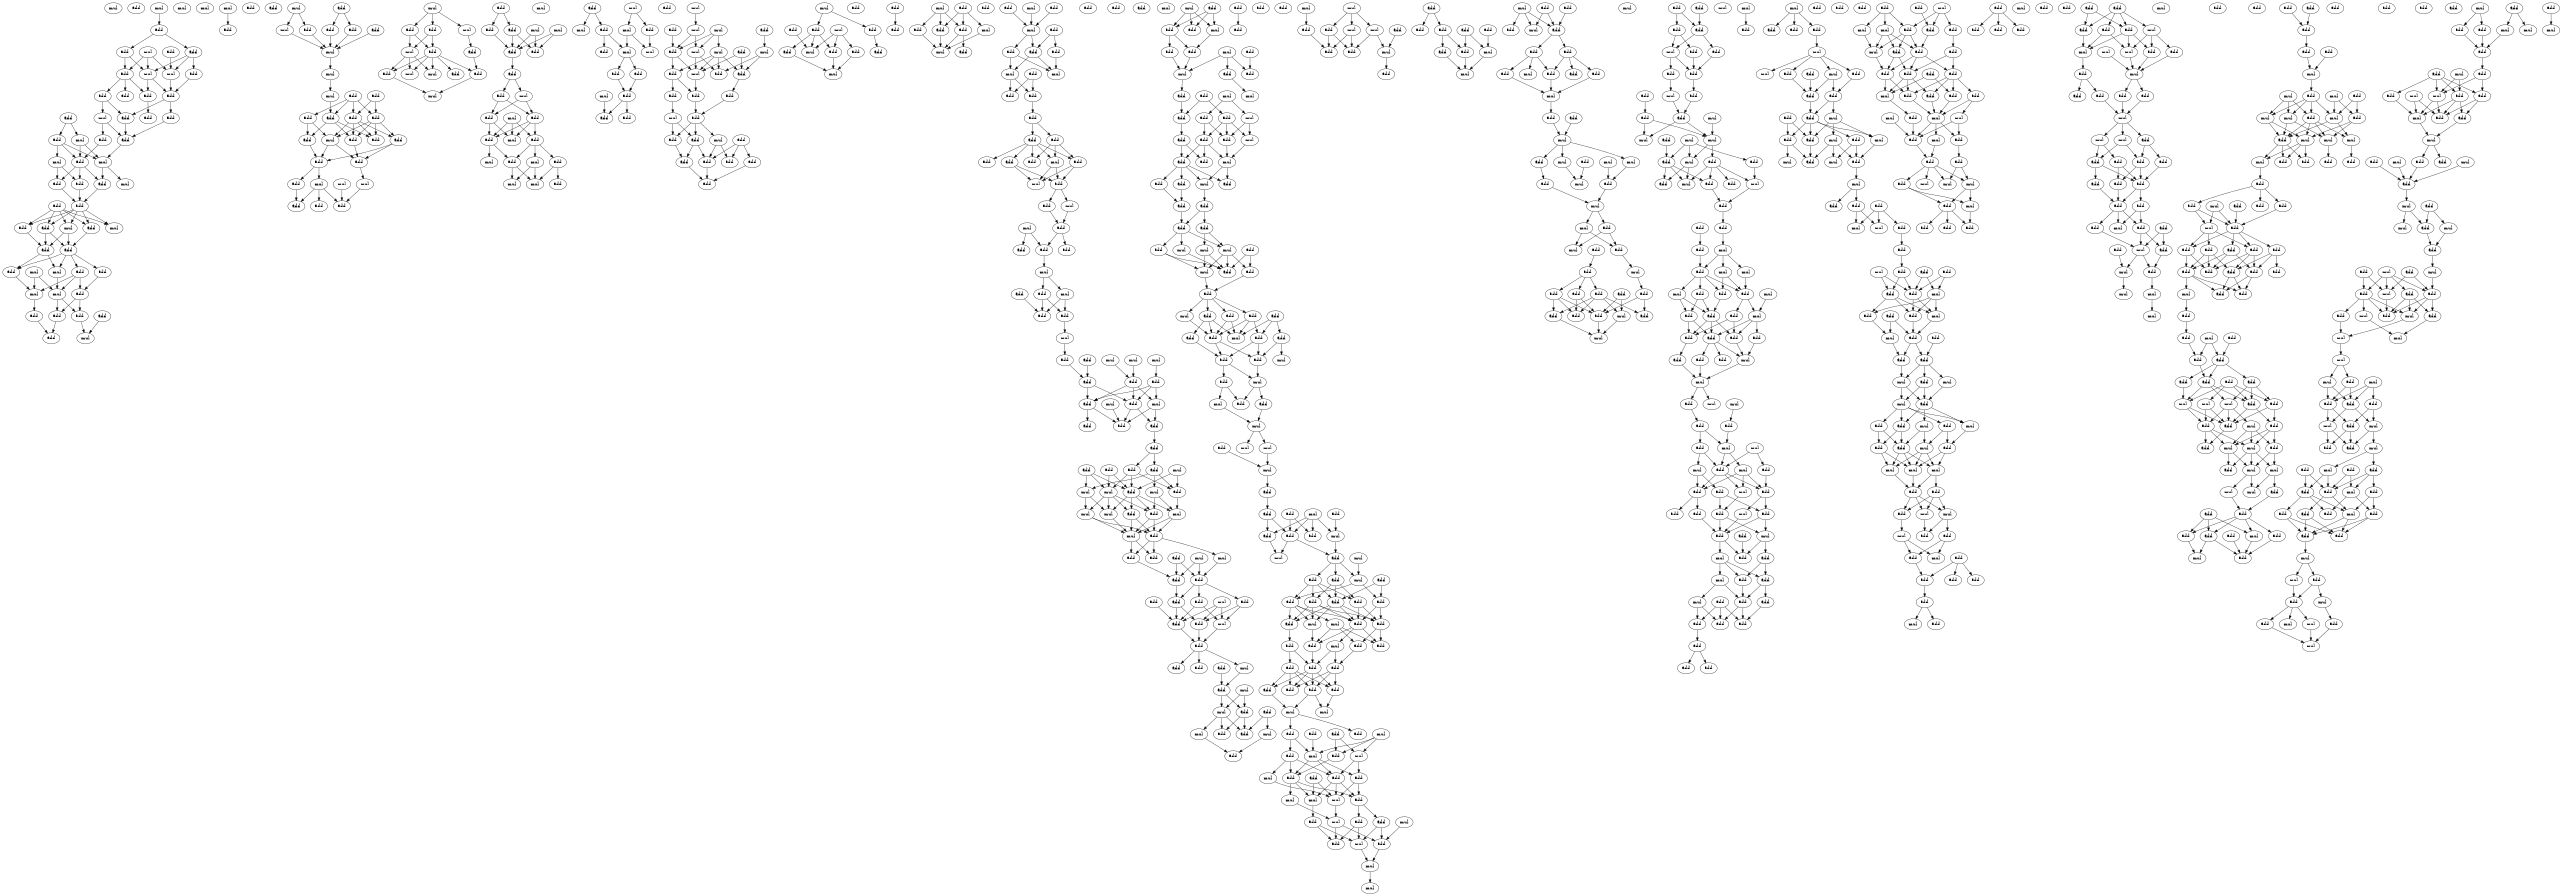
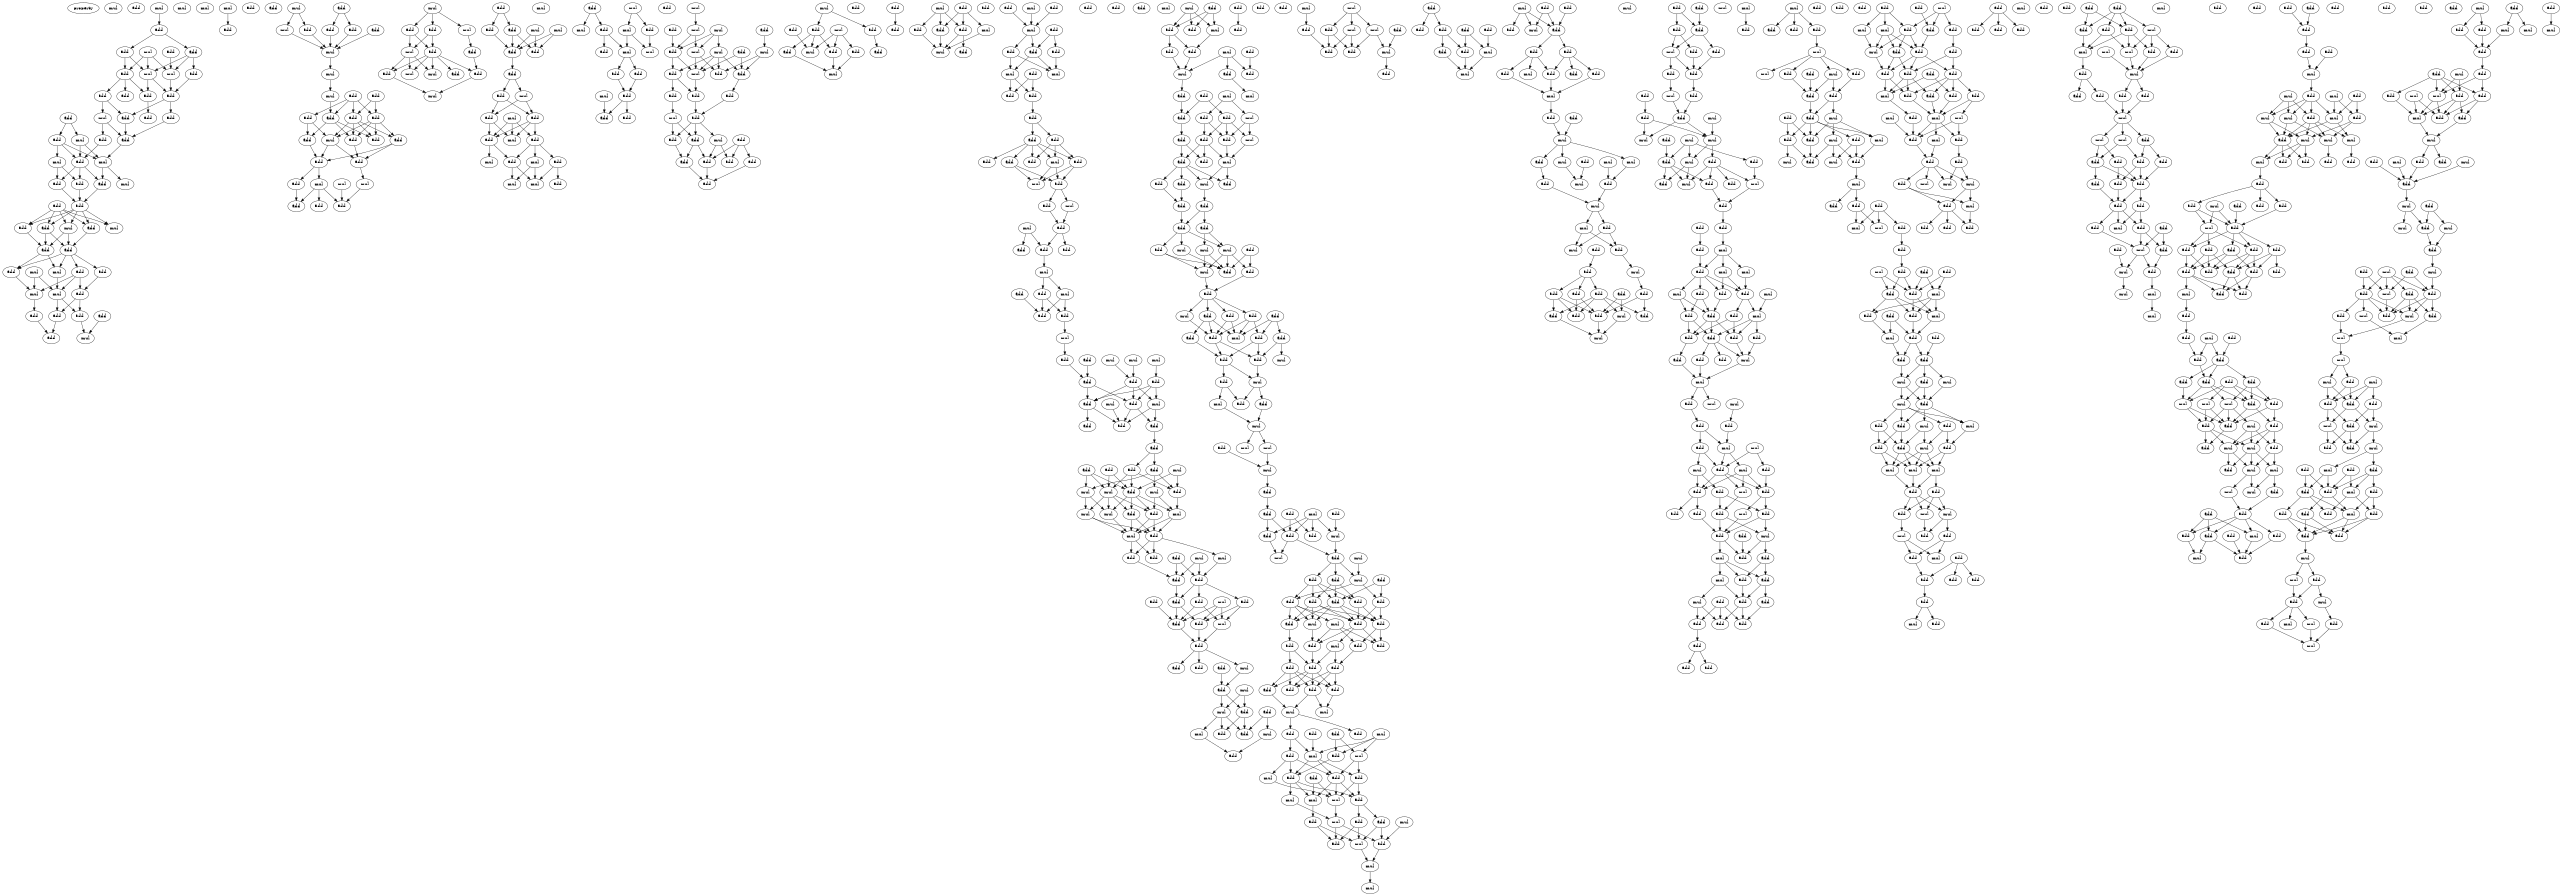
node "property": added
